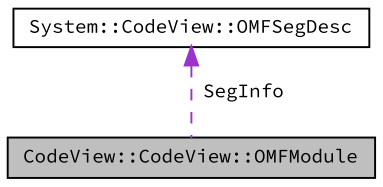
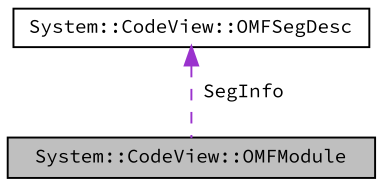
node "CodeView::CodeView::OMFModule": label "CodeView::CodeView::OMFModule" -> "System::CodeView::OMFModule"
